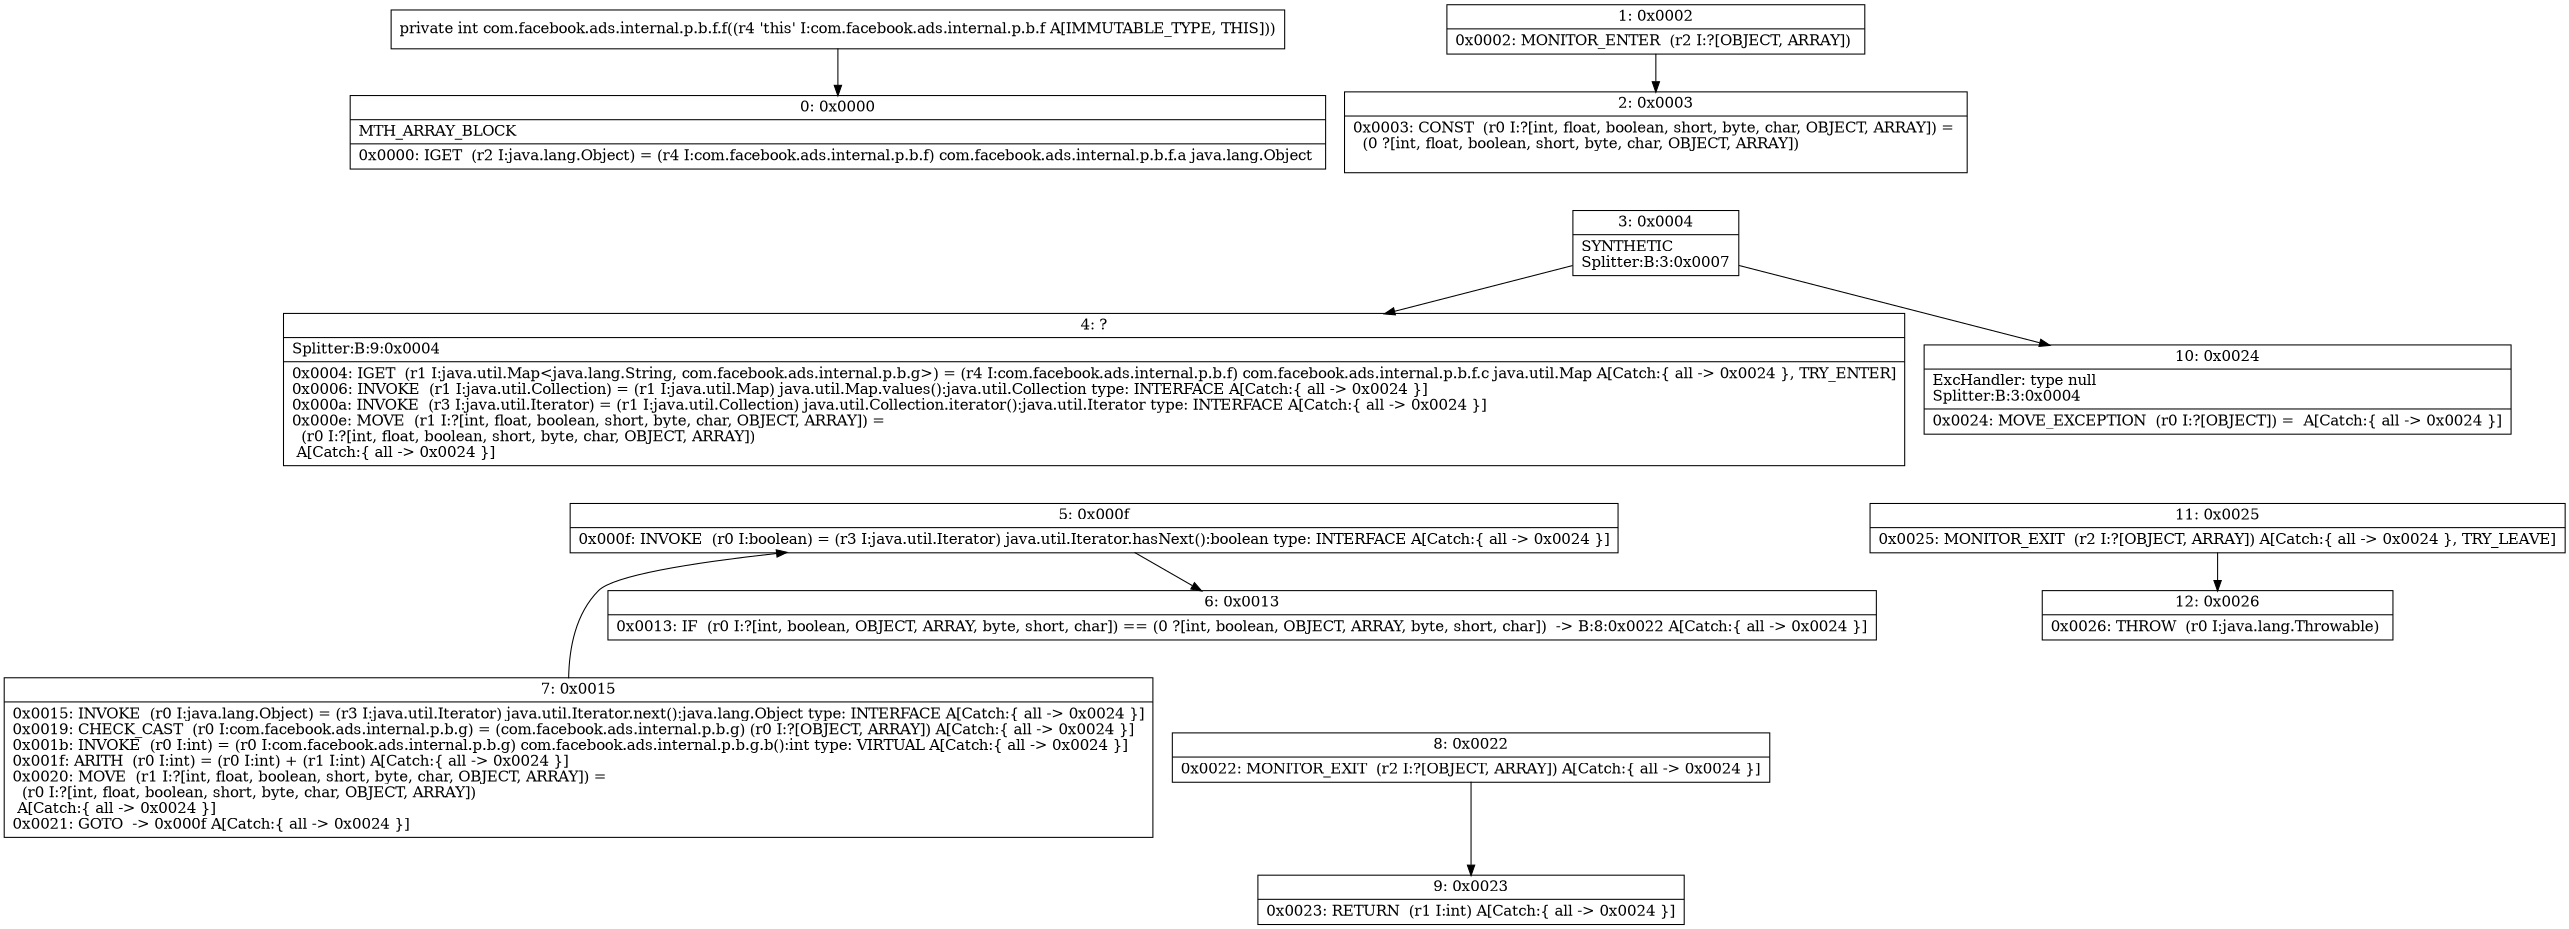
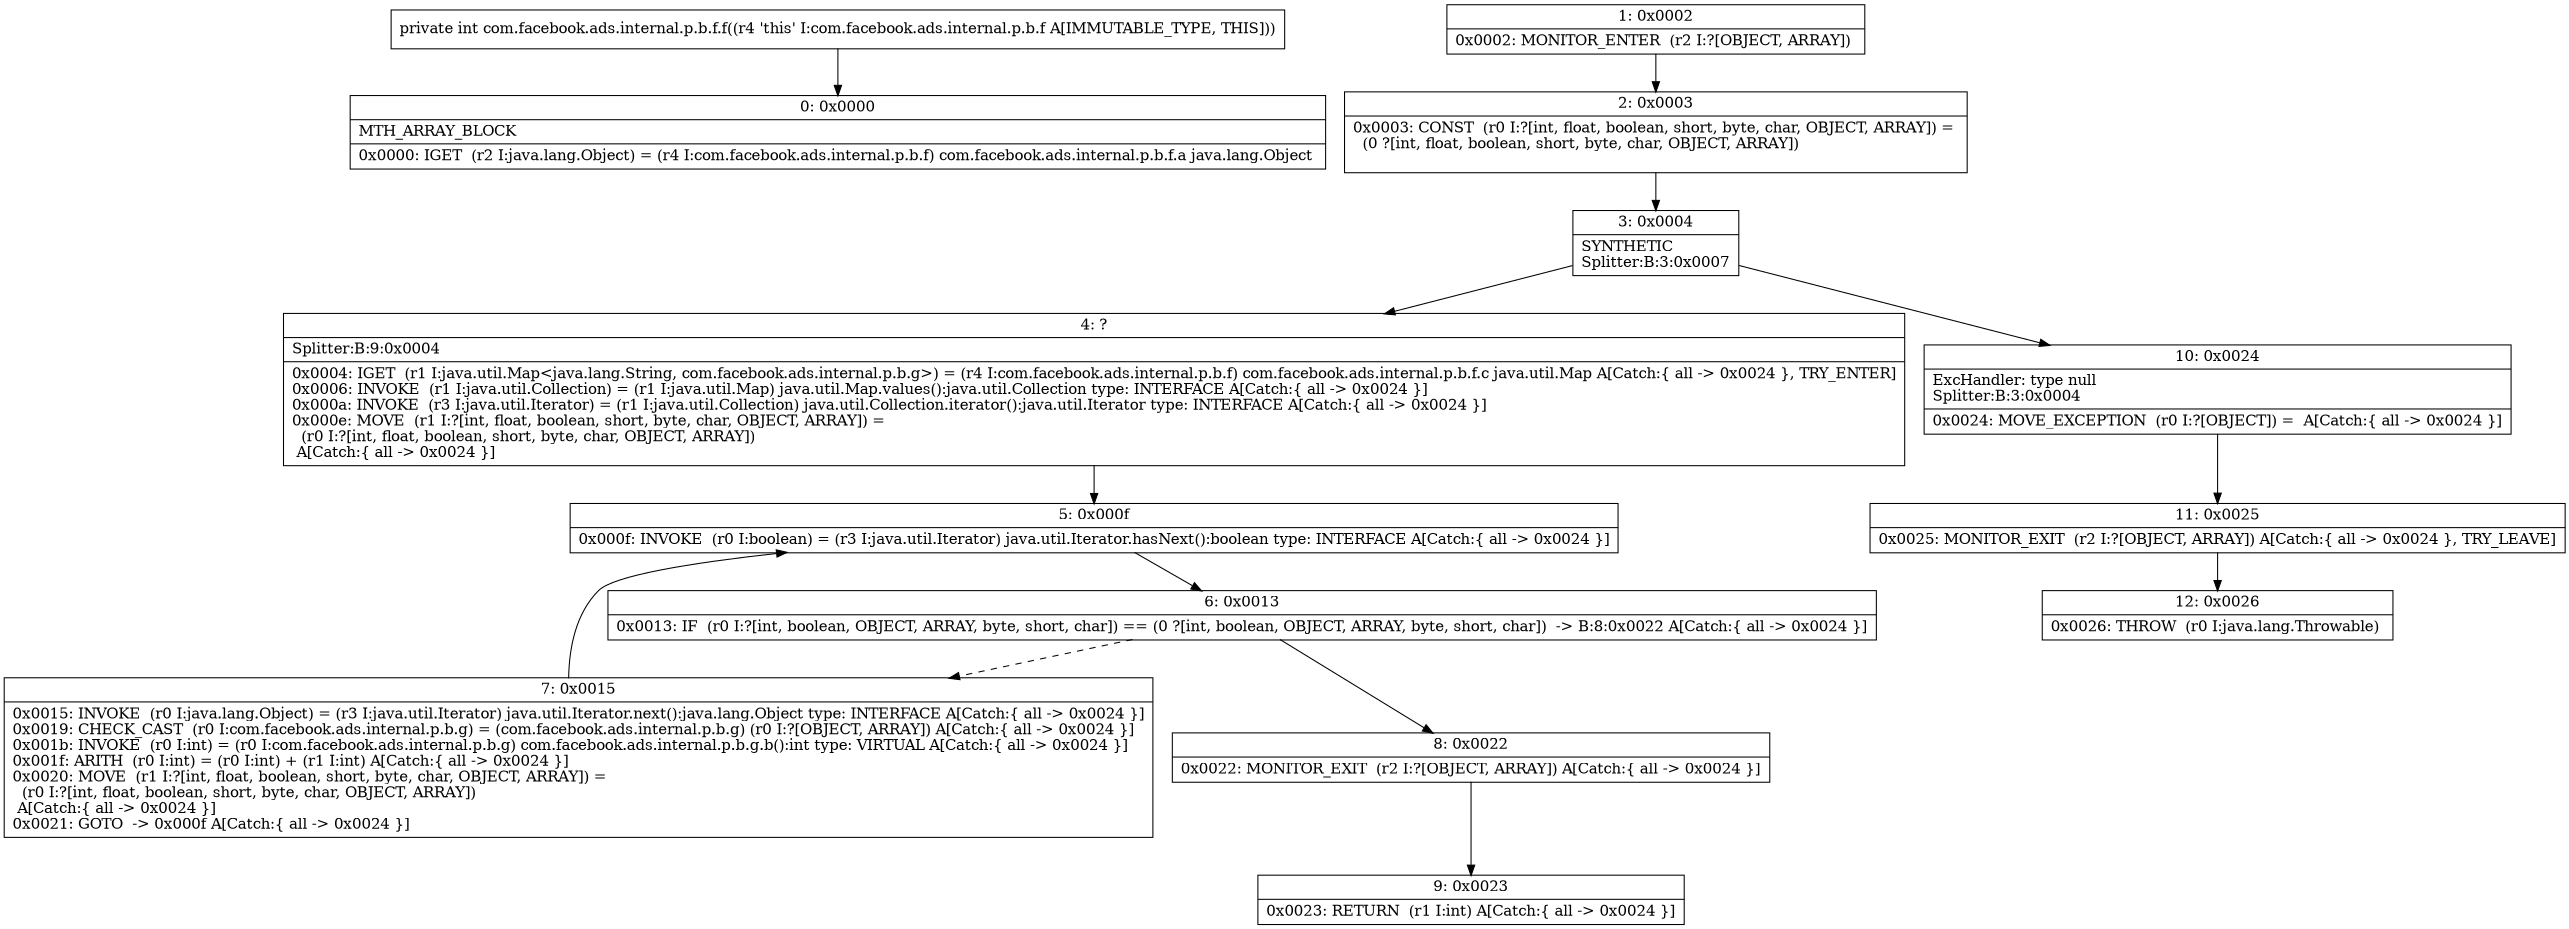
edge "2: 0x0003" -> "3: 0x0004": added
edge "10: 0x0024" -> "11: 0x0025": added
edge "4: ?" -> "5: 0x000f": added
edge "6: 0x0013" -> "7: 0x0015": added
edge "6: 0x0013" -> "8: 0x0022": added
